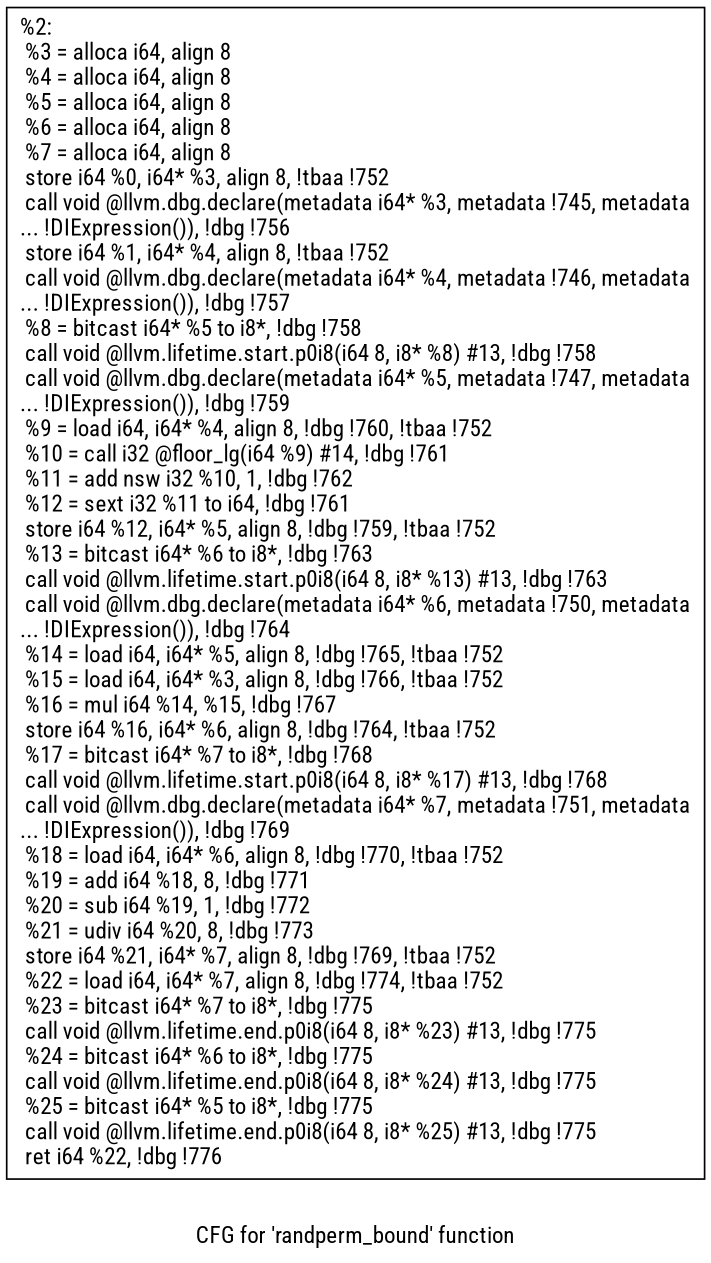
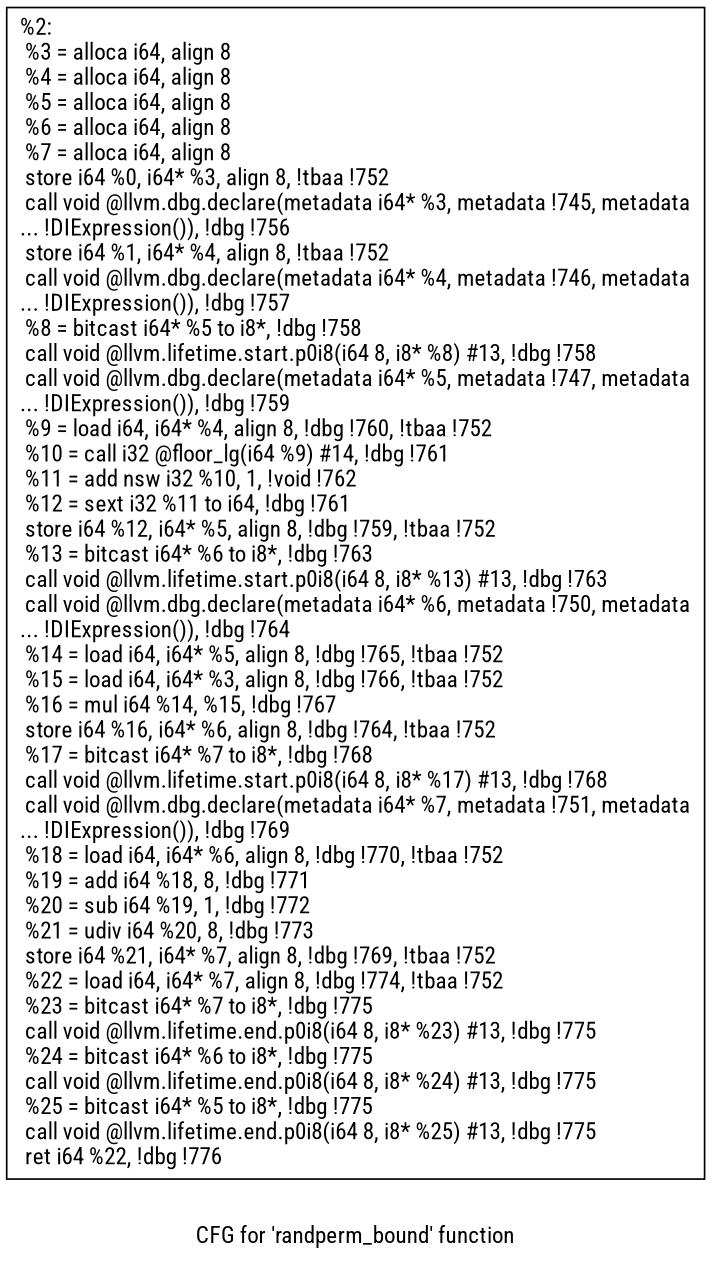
node "%2:": text "%11 = add nsw i32 %10, 1, !dbg !762" -> "%11 = add nsw i32 %10, 1, !void !762"
